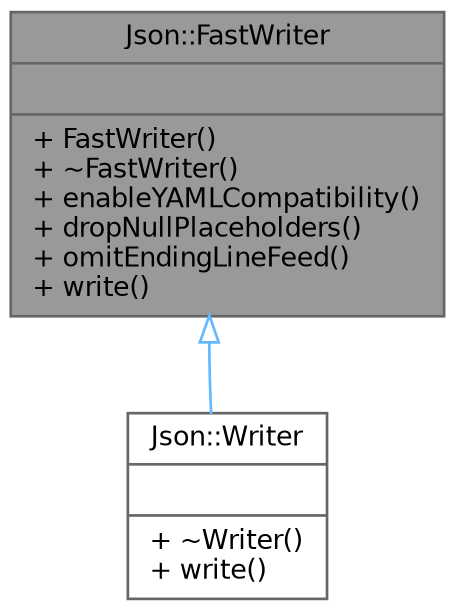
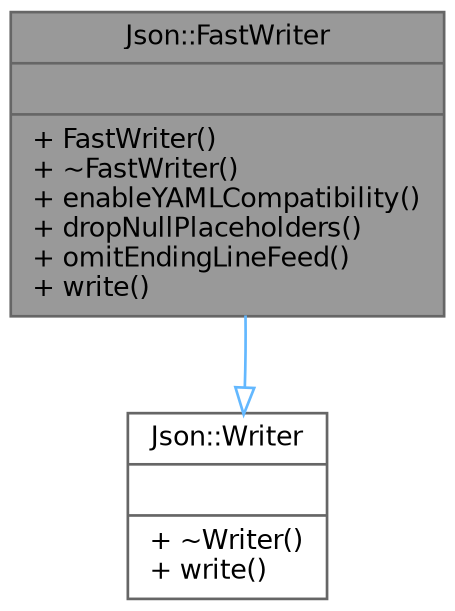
edge "Json::Writer" -> "Json::FastWriter": reversed
